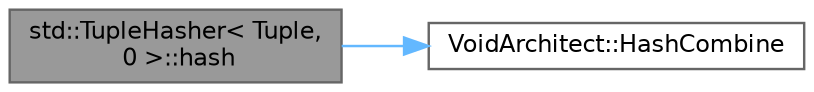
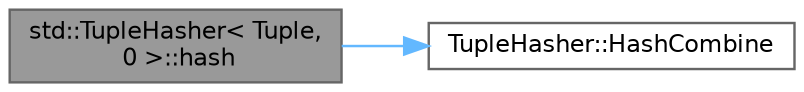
node "VoidArchitect::HashCombine": label "VoidArchitect::HashCombine" -> "TupleHasher::HashCombine"
